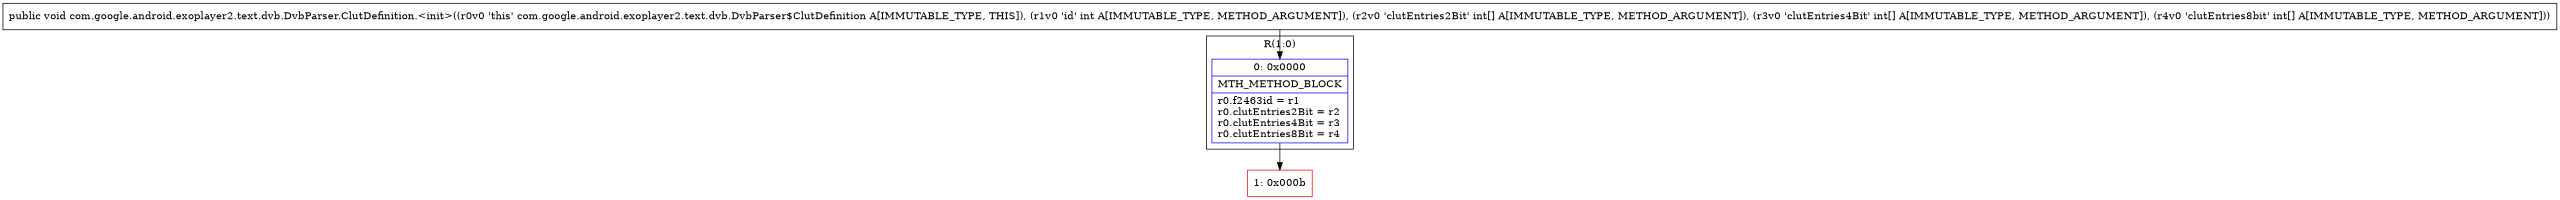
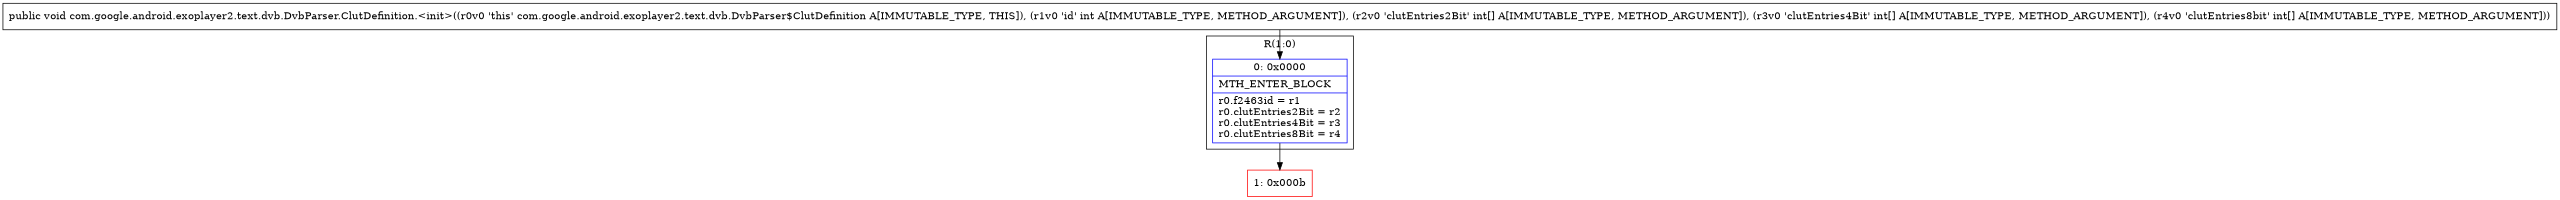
node "0: 0x0000": text "MTH_METHOD_BLOCK" -> "MTH_ENTER_BLOCK"
